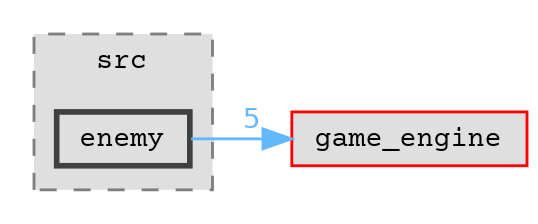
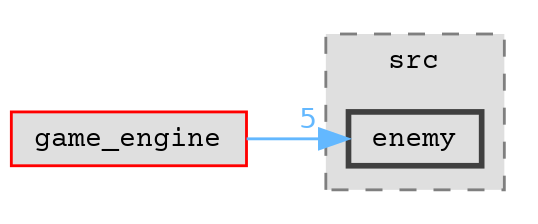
edge "enemy" -> "game_engine": reversed
